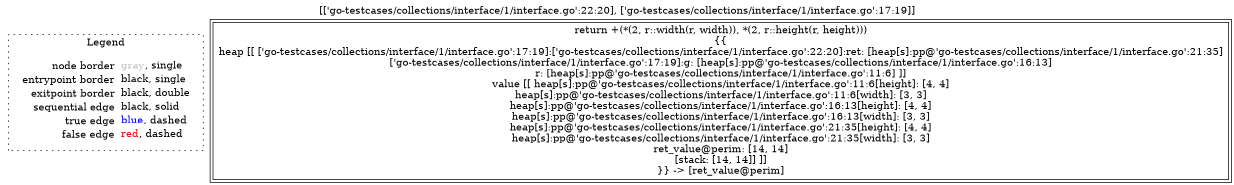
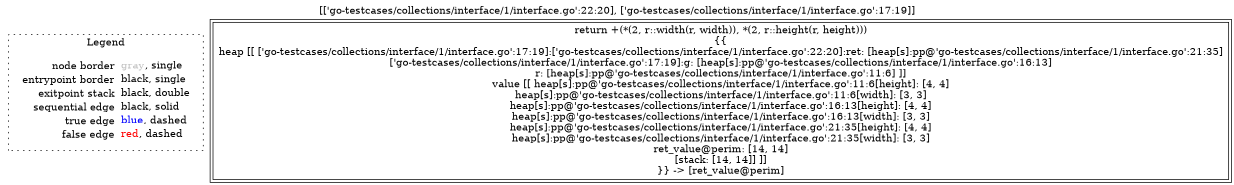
node "node border": text "exitpoint border" -> "exitpoint stack"
